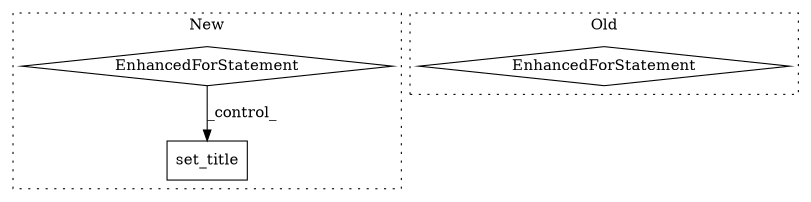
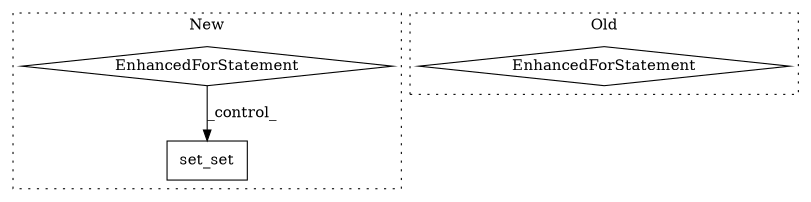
node "set_title": label "set_title" -> "set_set"
